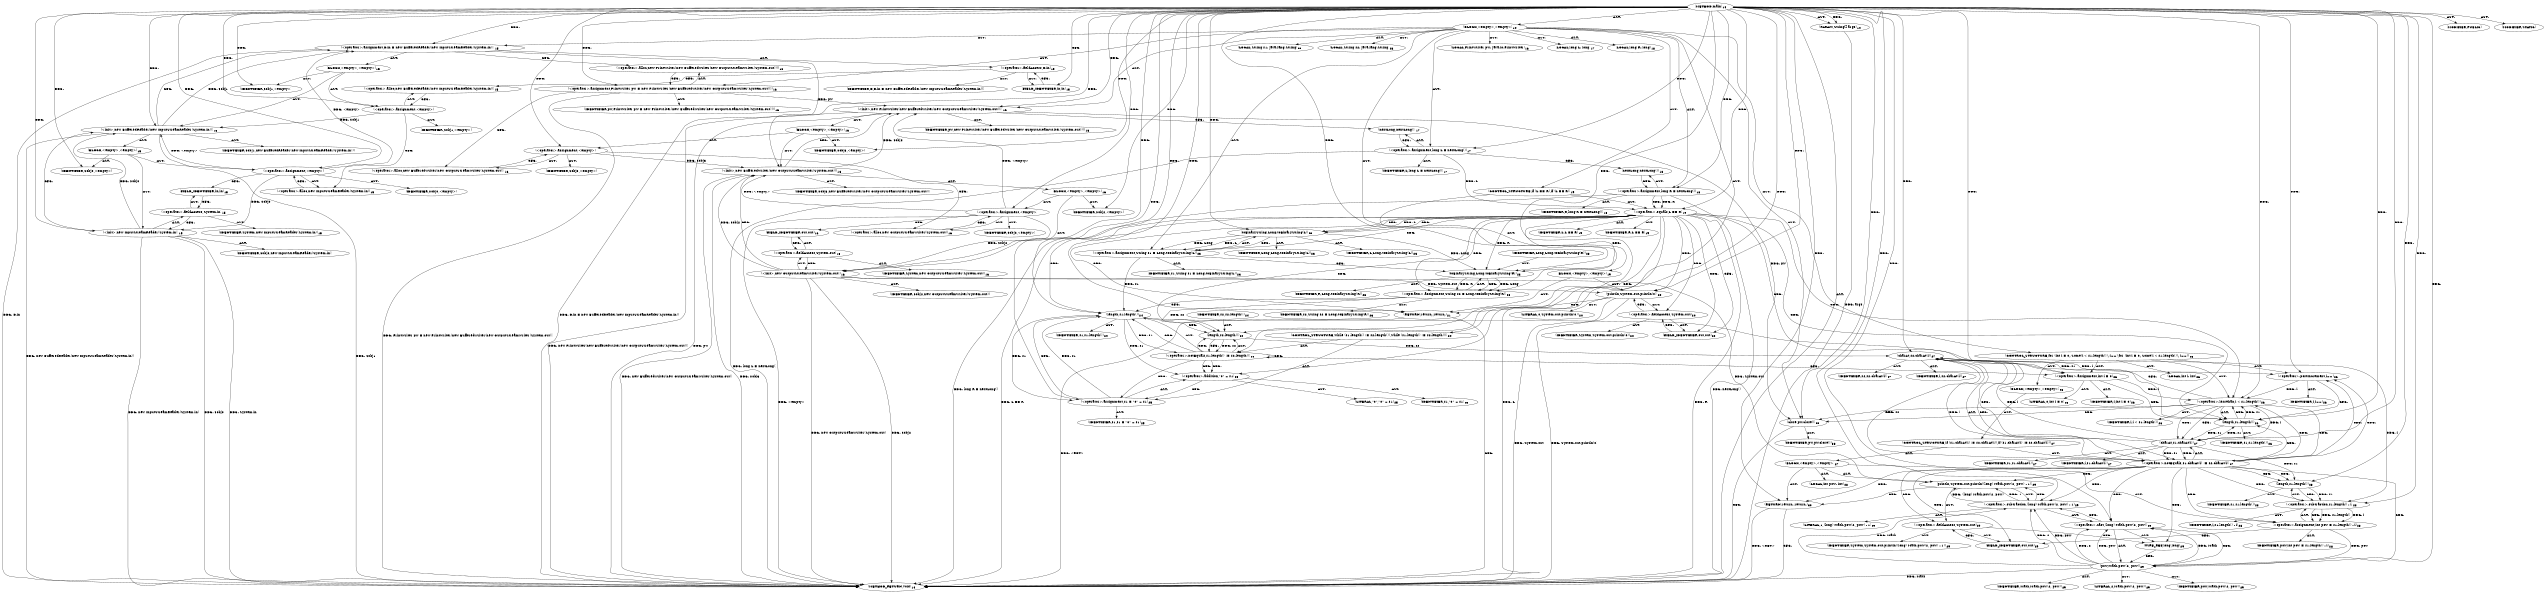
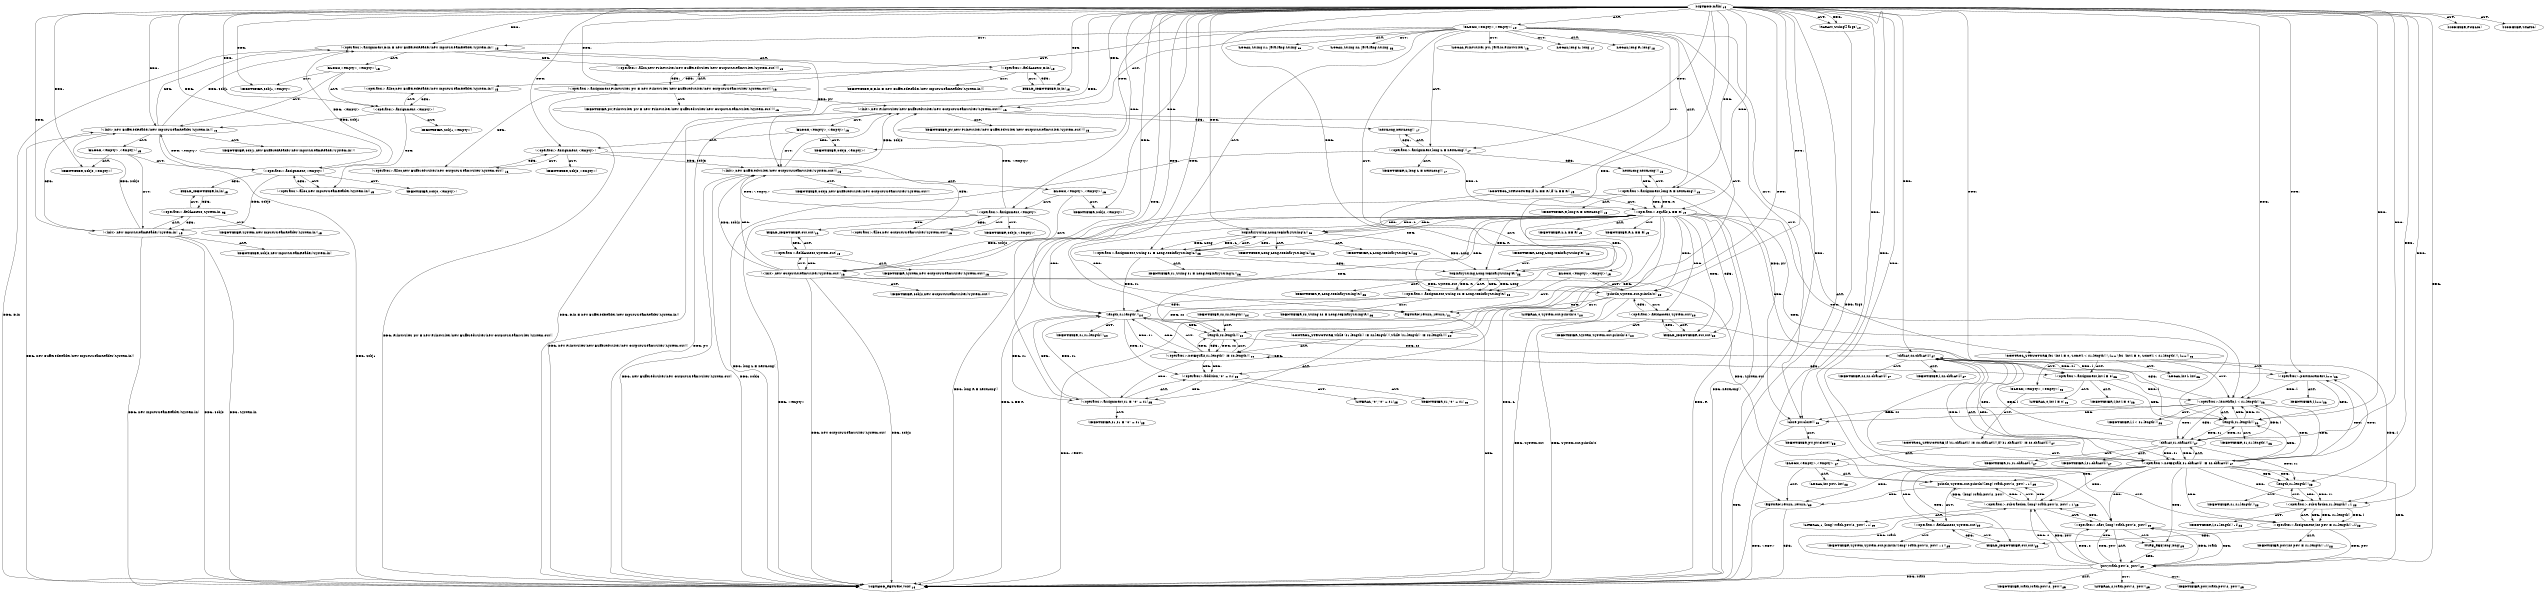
node "(<operator>.fieldAccess,System.in)": text "15" -> "95"
